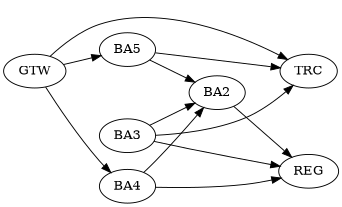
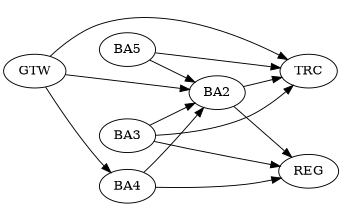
edge "GTW" -> "BA5": now "GTW" -> "BA2"
edge "BA2" -> "TRC": added
